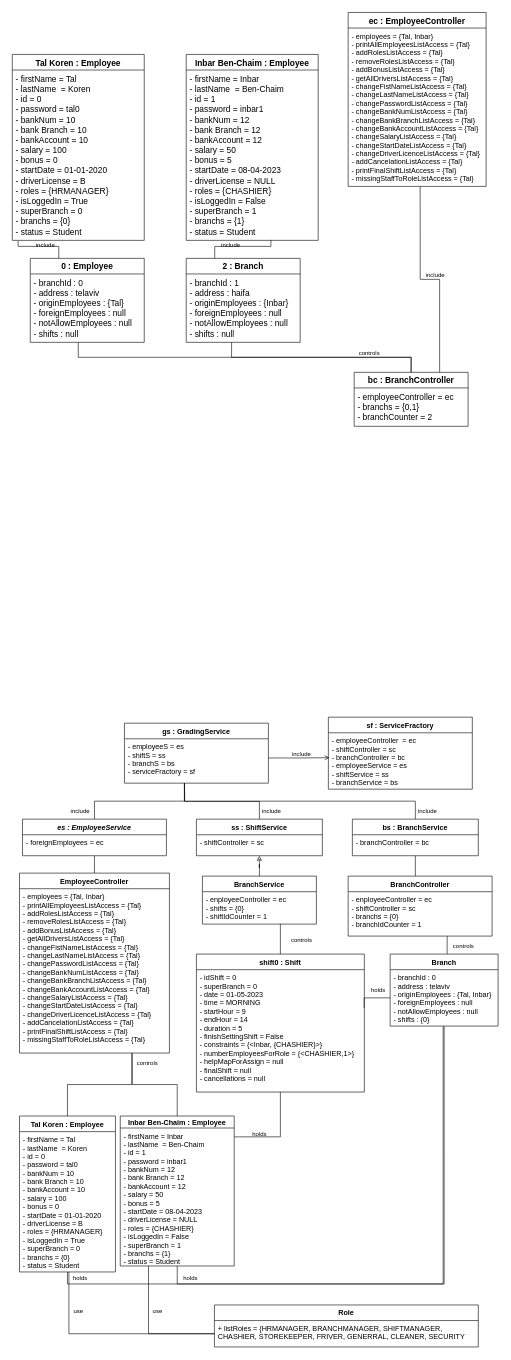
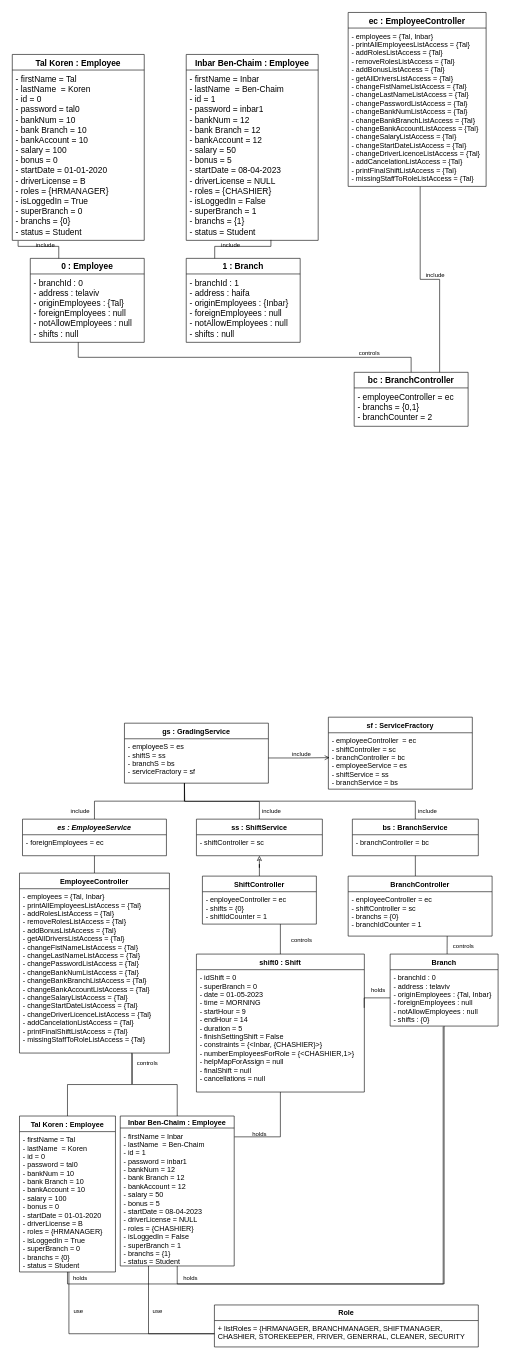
node "2 : Branch": label "2 : Branch" -> "1 : Branch"
edge "- branchId : 1 - address : haifa - originEmployees : {Inbar} - foreignEmployees : null - notAllowEmployees : null - shifts : null" -- "bc : BranchController": removed
node "BranchService": label "BranchService" -> "ShiftController"
